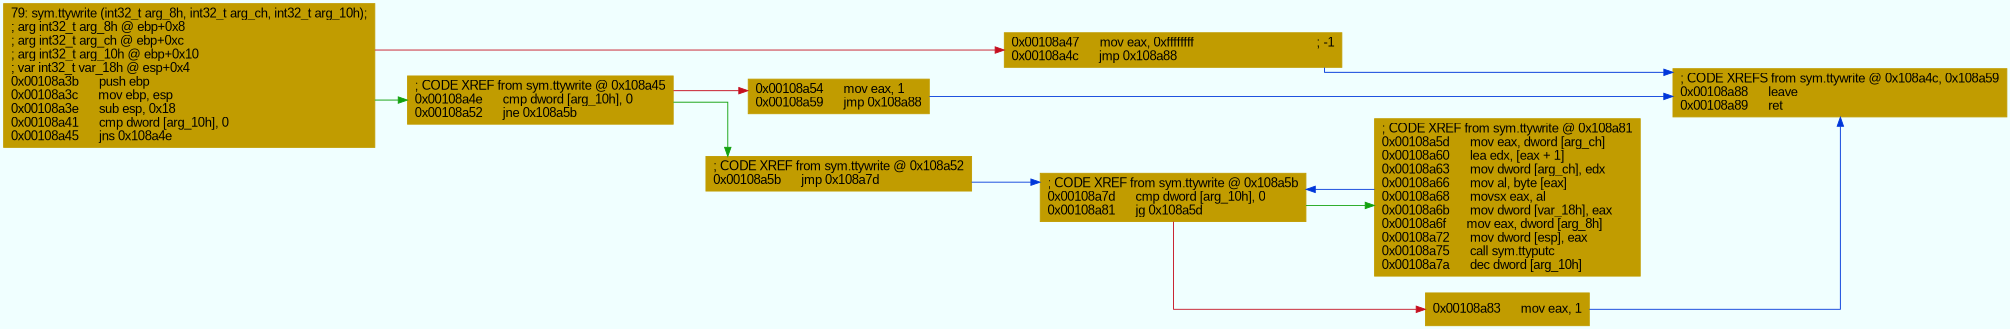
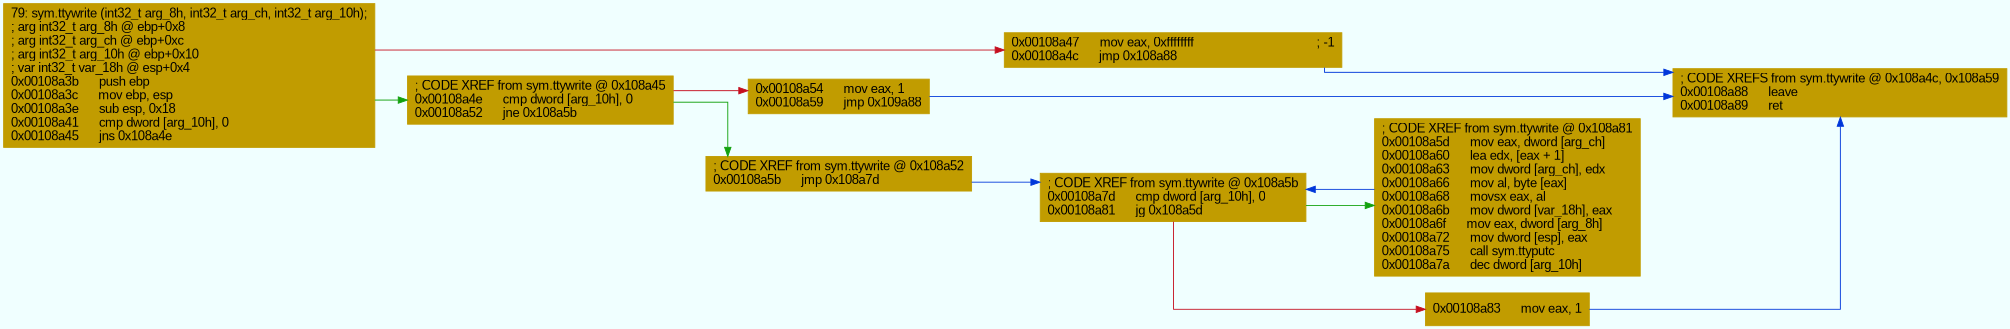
node "0x00108a54      mov eax, 1 0x00108a59      jmp 0x108a88": label "0x00108a54      mov eax, 1 0x00108a59      jmp 0x108a88" -> "0x00108a54      mov eax, 1 0x00108a59      jmp 0x109a88"
